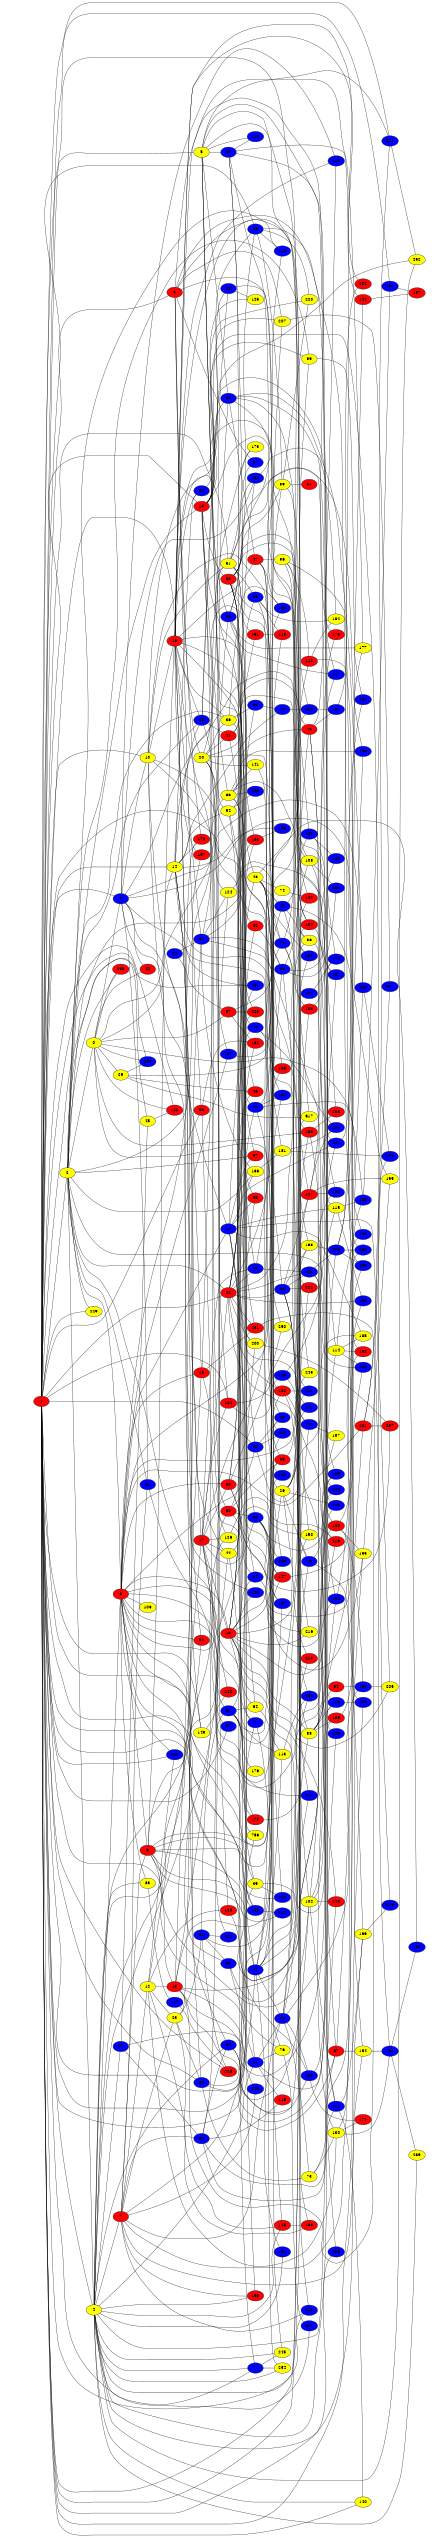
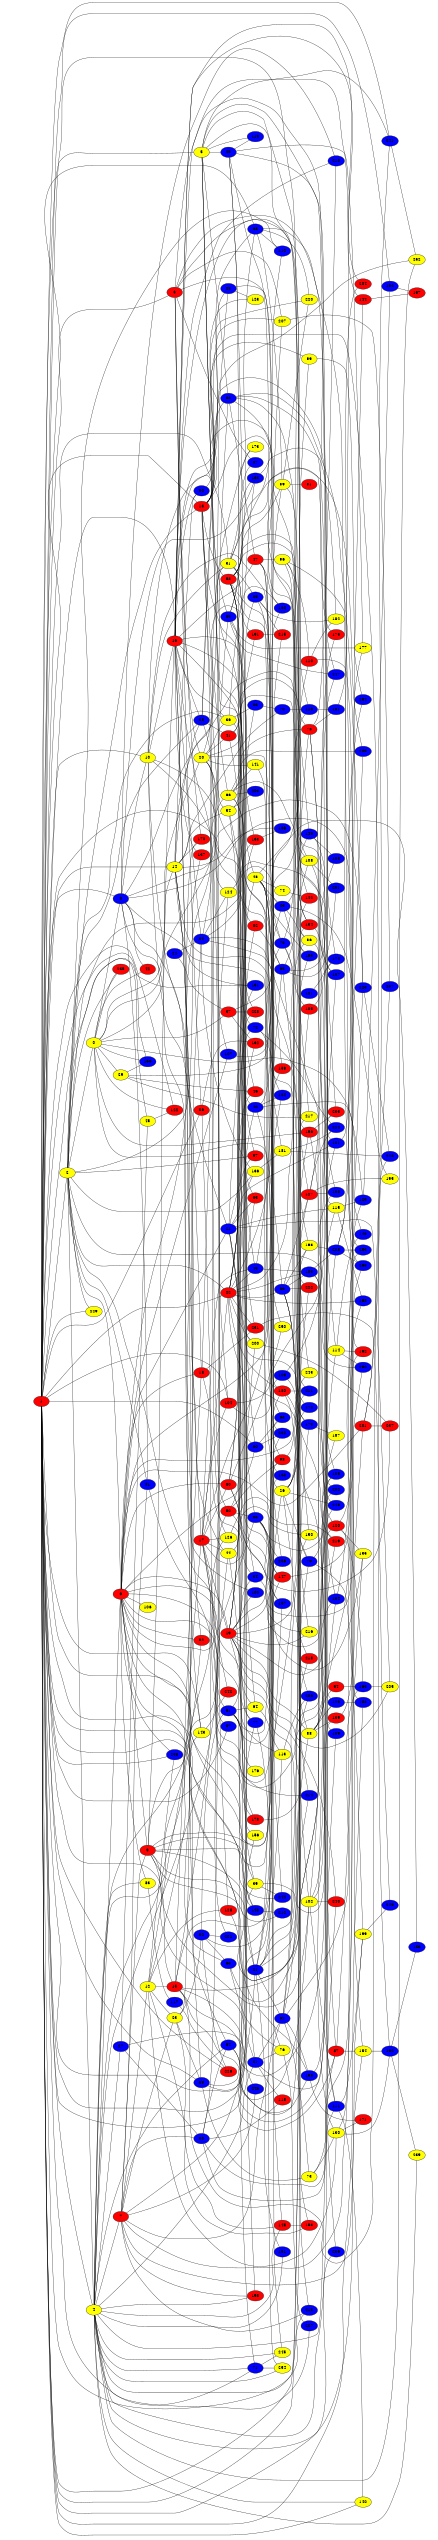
edge "99" -- "2": removed
edge "20" -- "0": added
node "617": label "617" -> "217"
node "185": removed
edge "195" -- "135": removed
node "756": label "756" -> "156"
edge "143" -- "12": added
